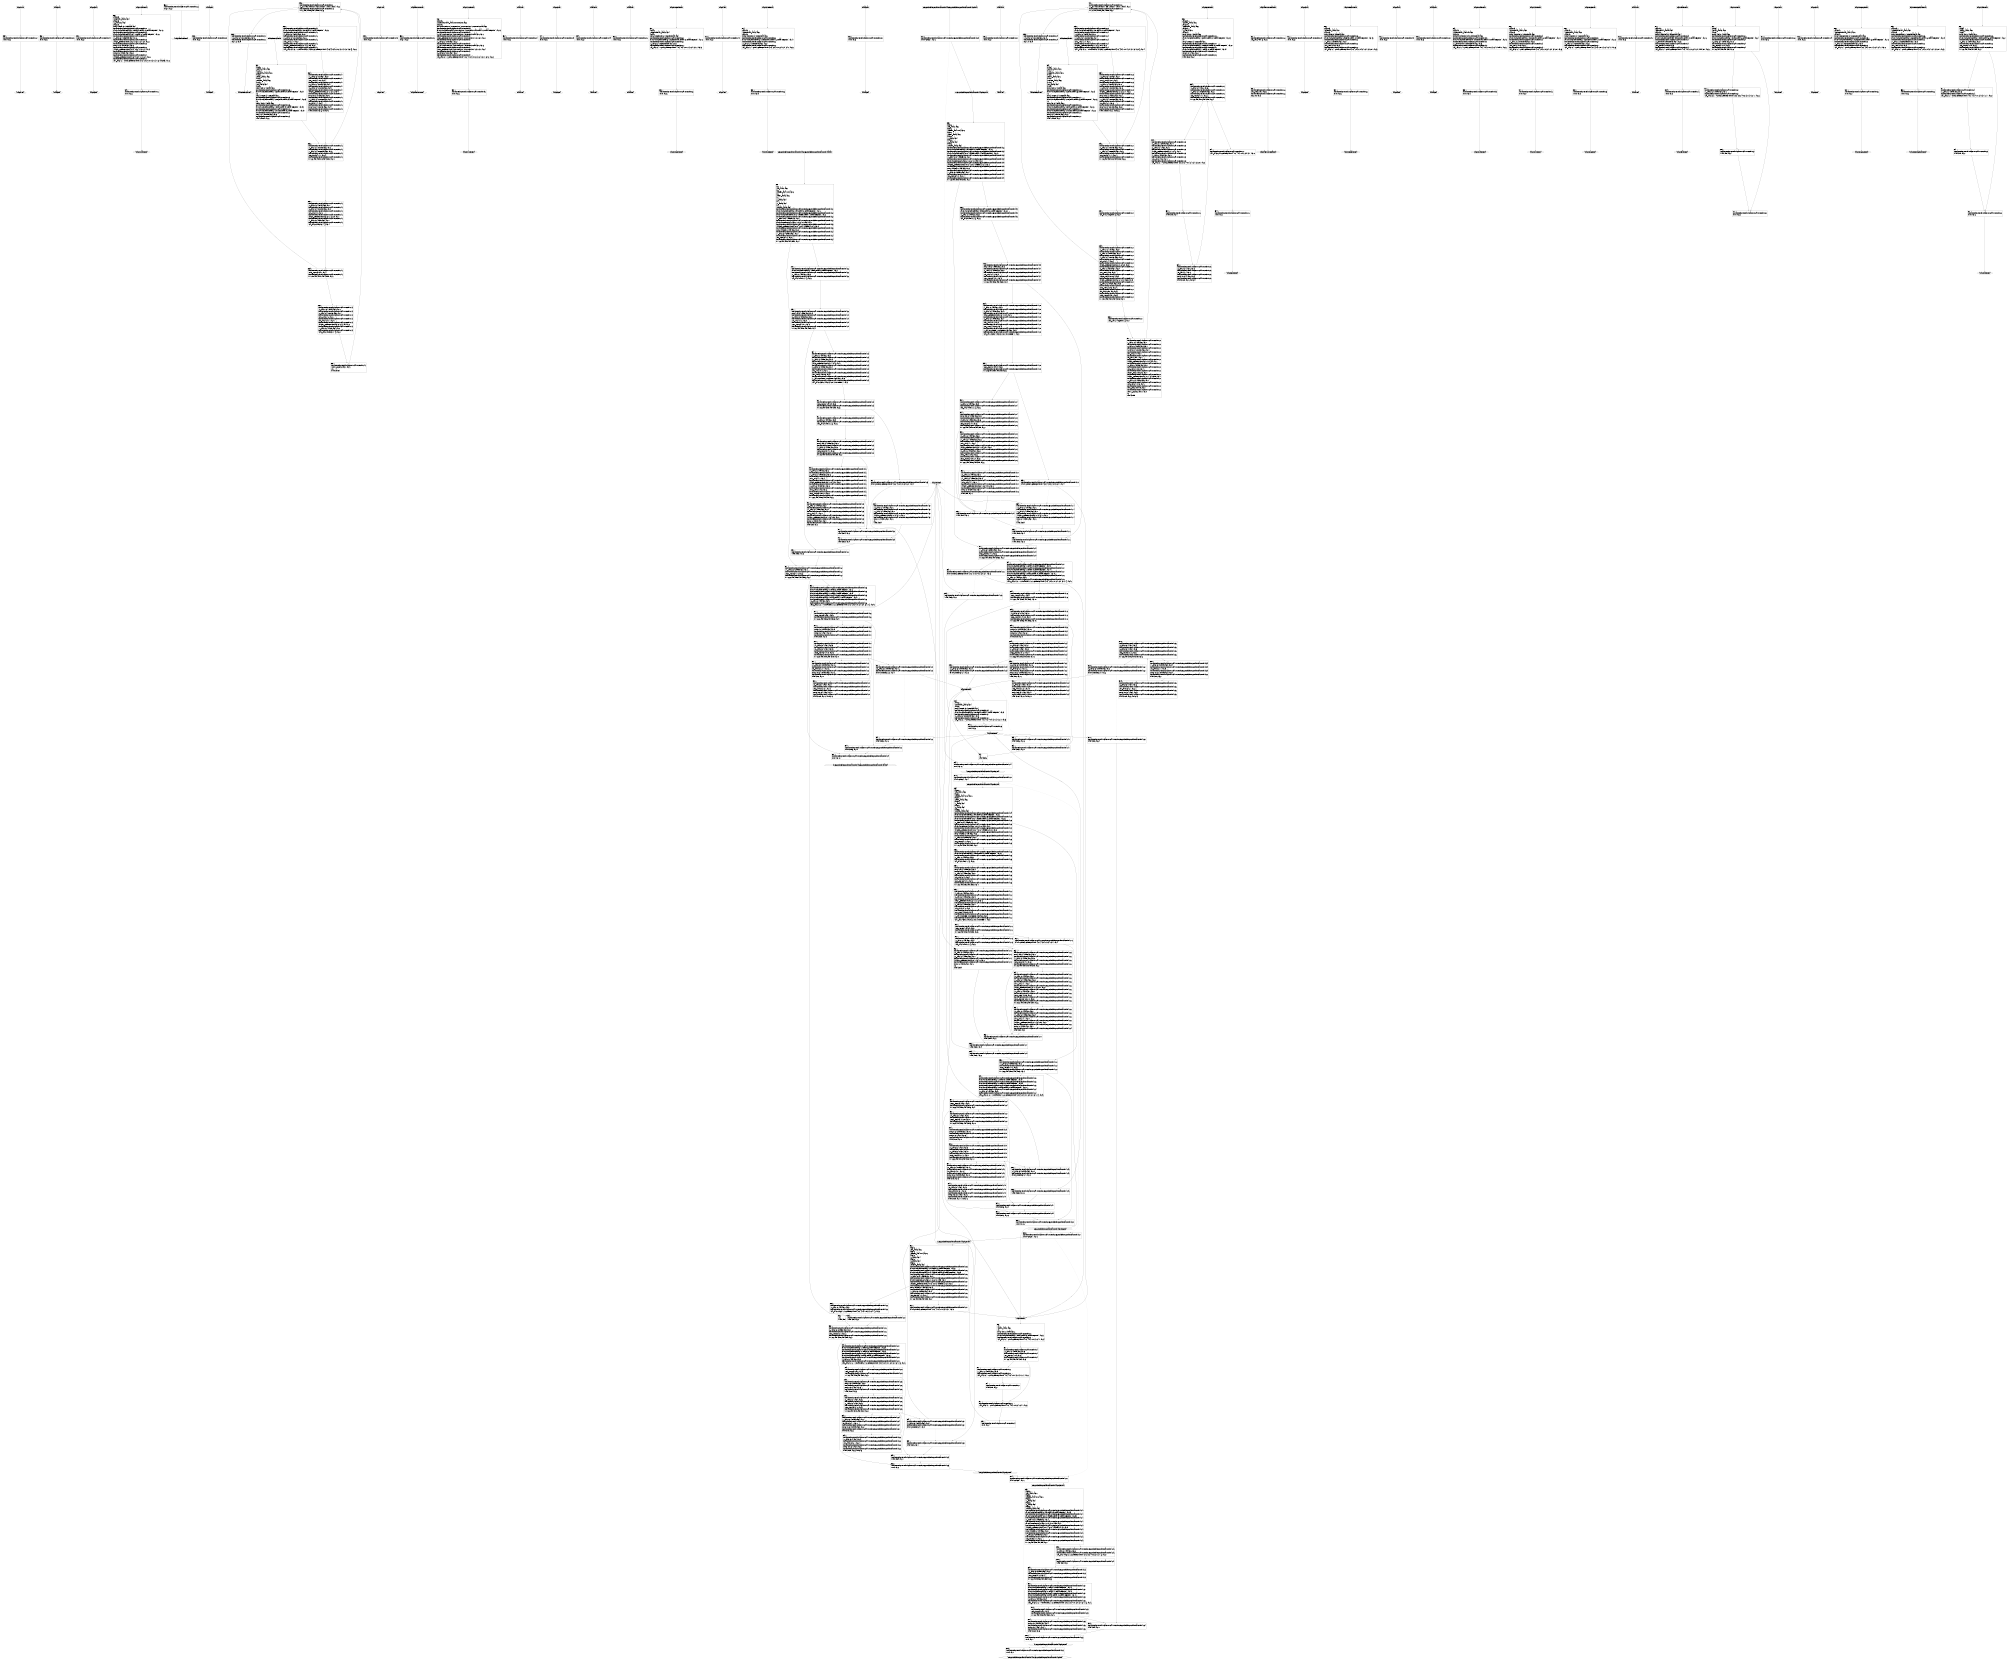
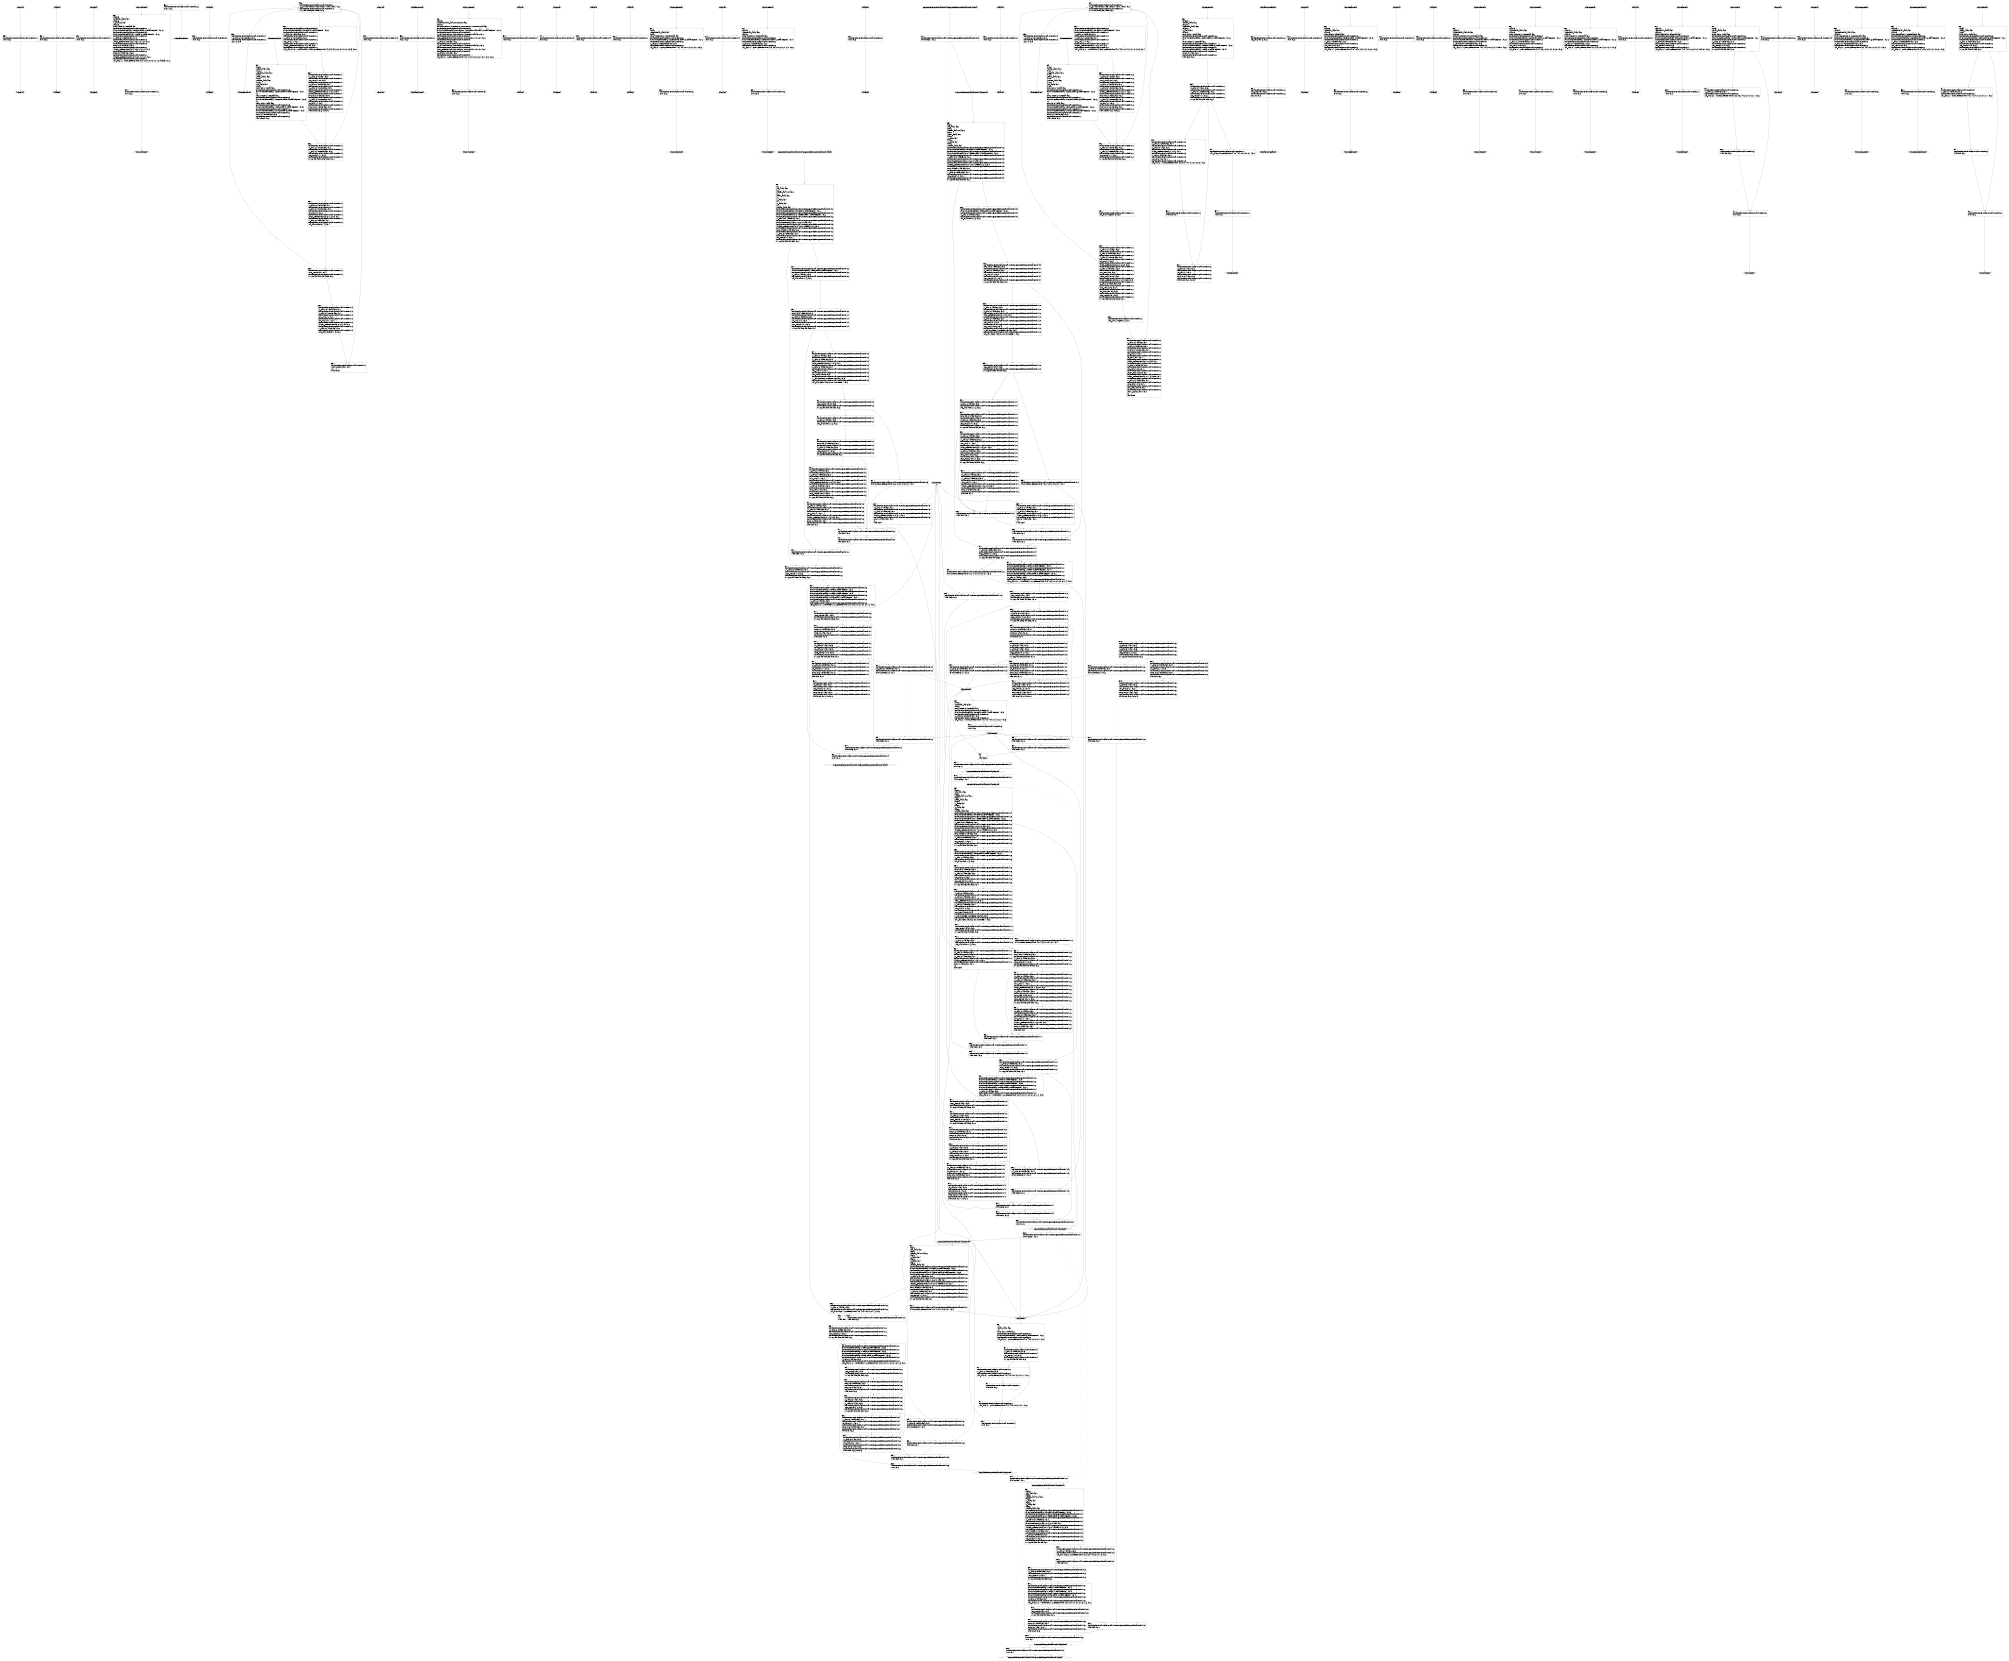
node "{io_ll_printWLine_end}": added
